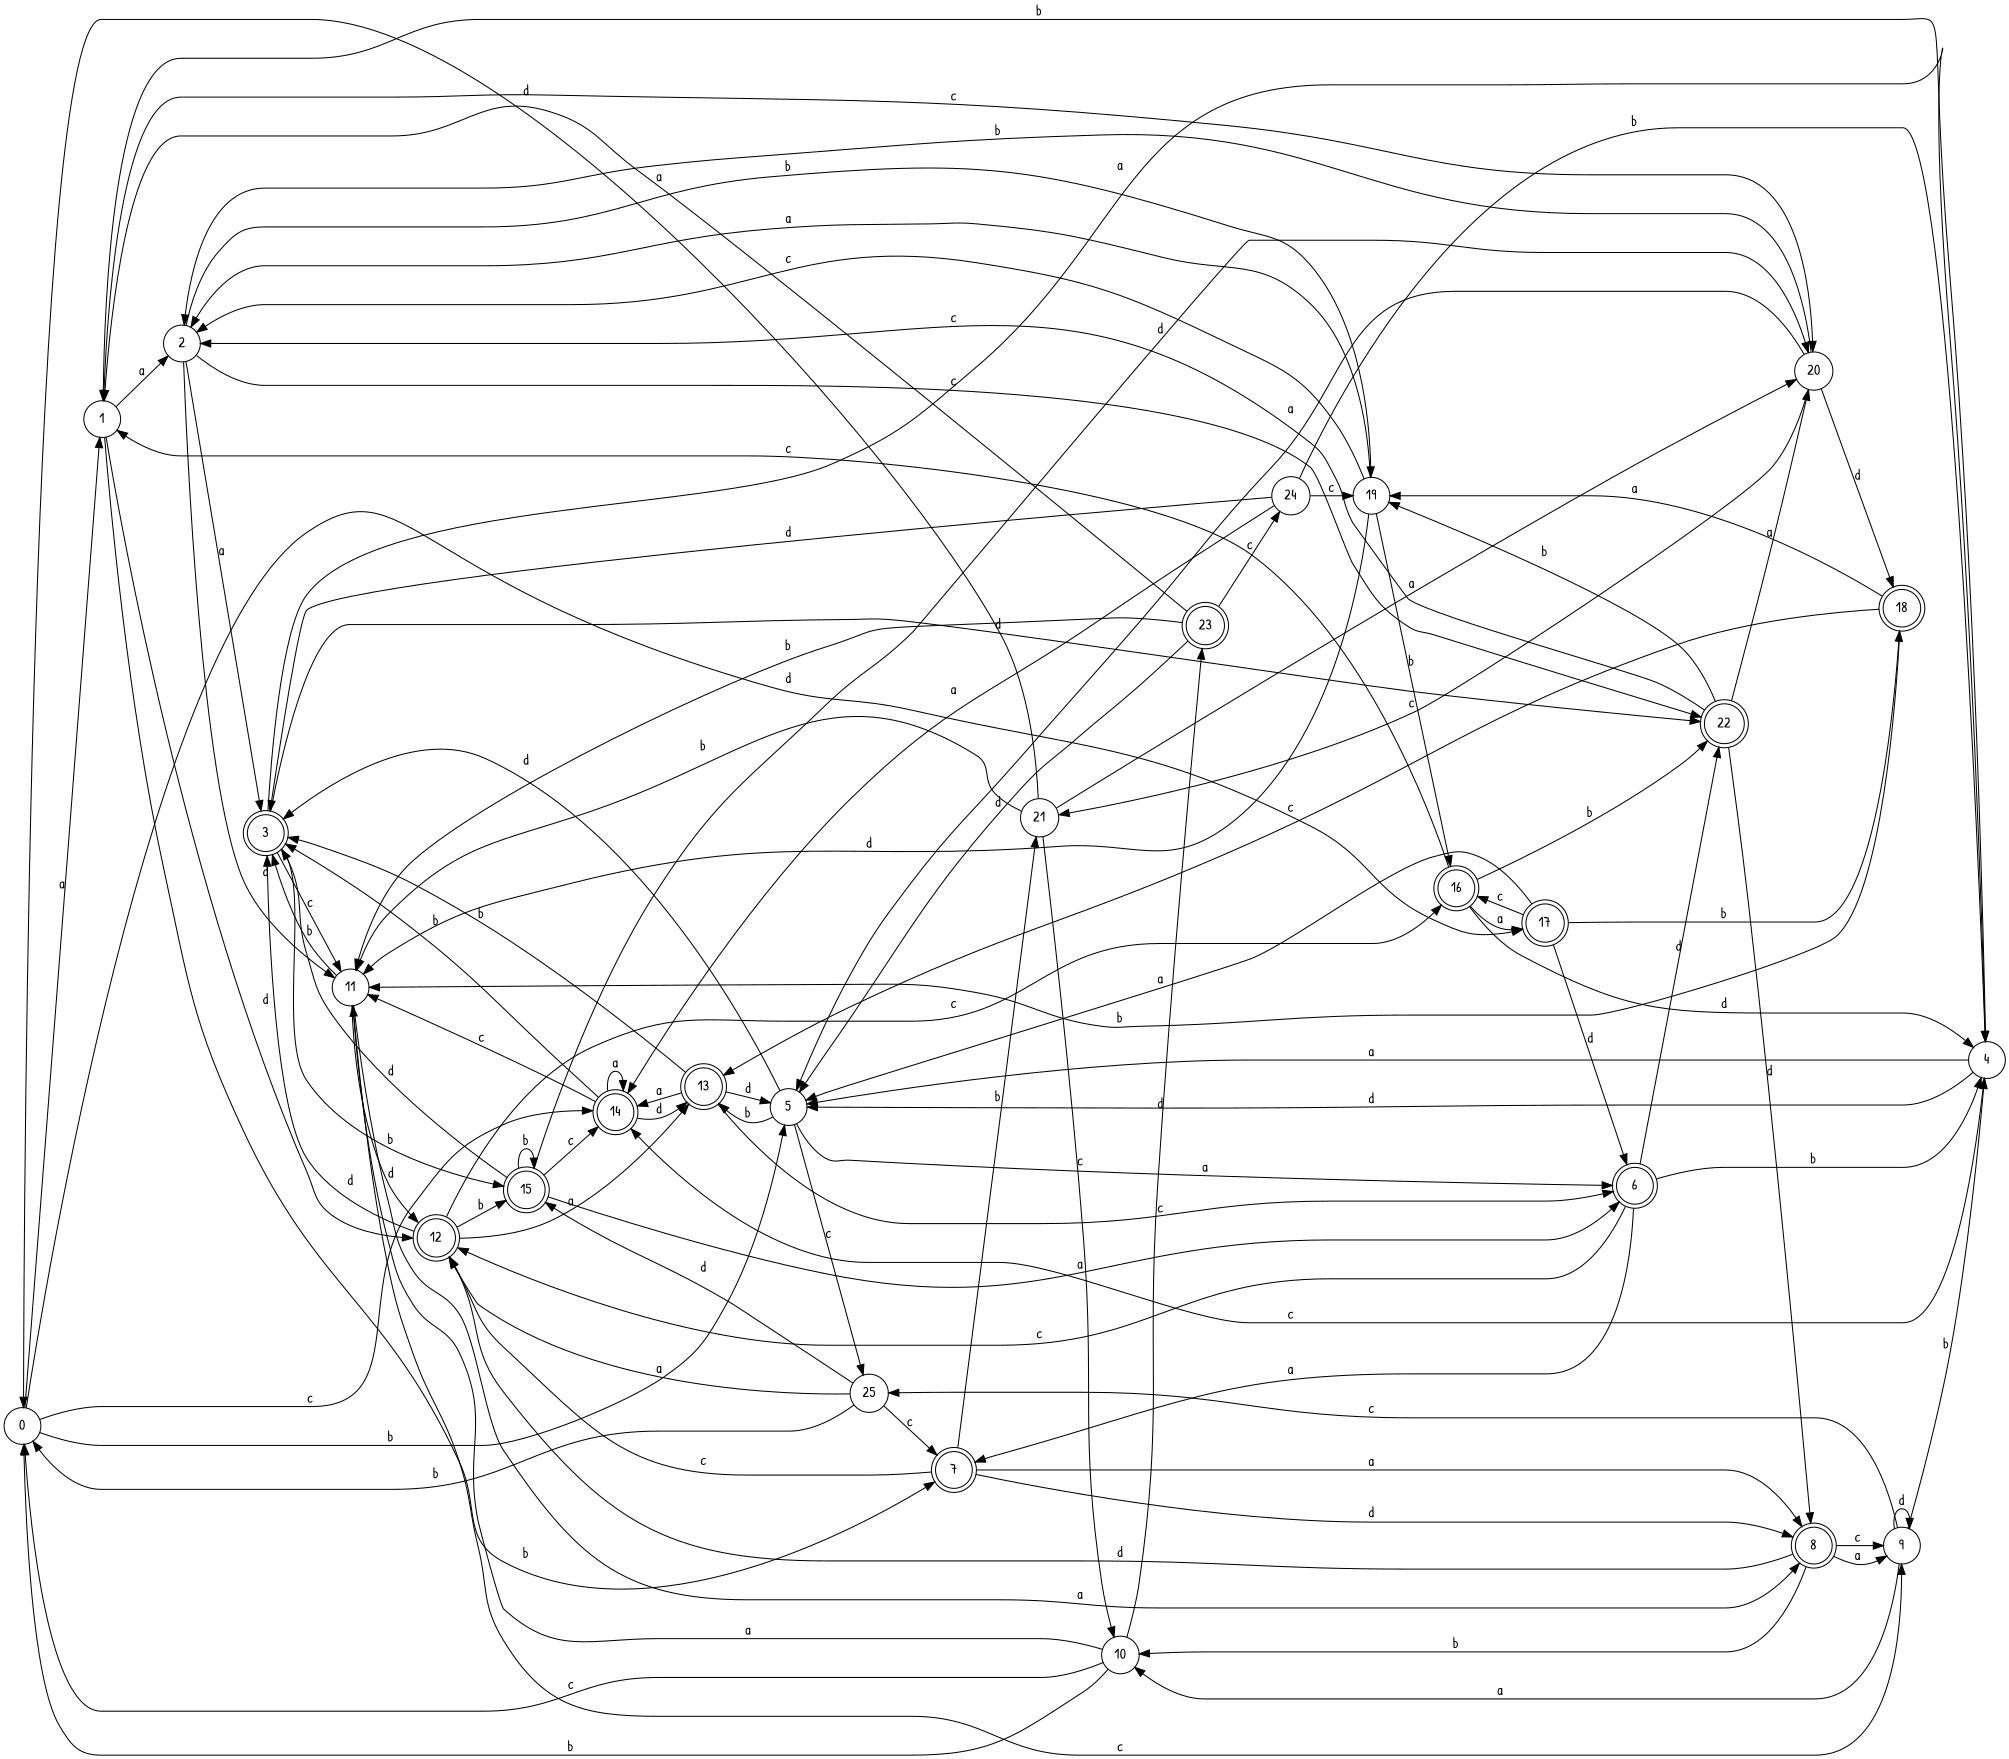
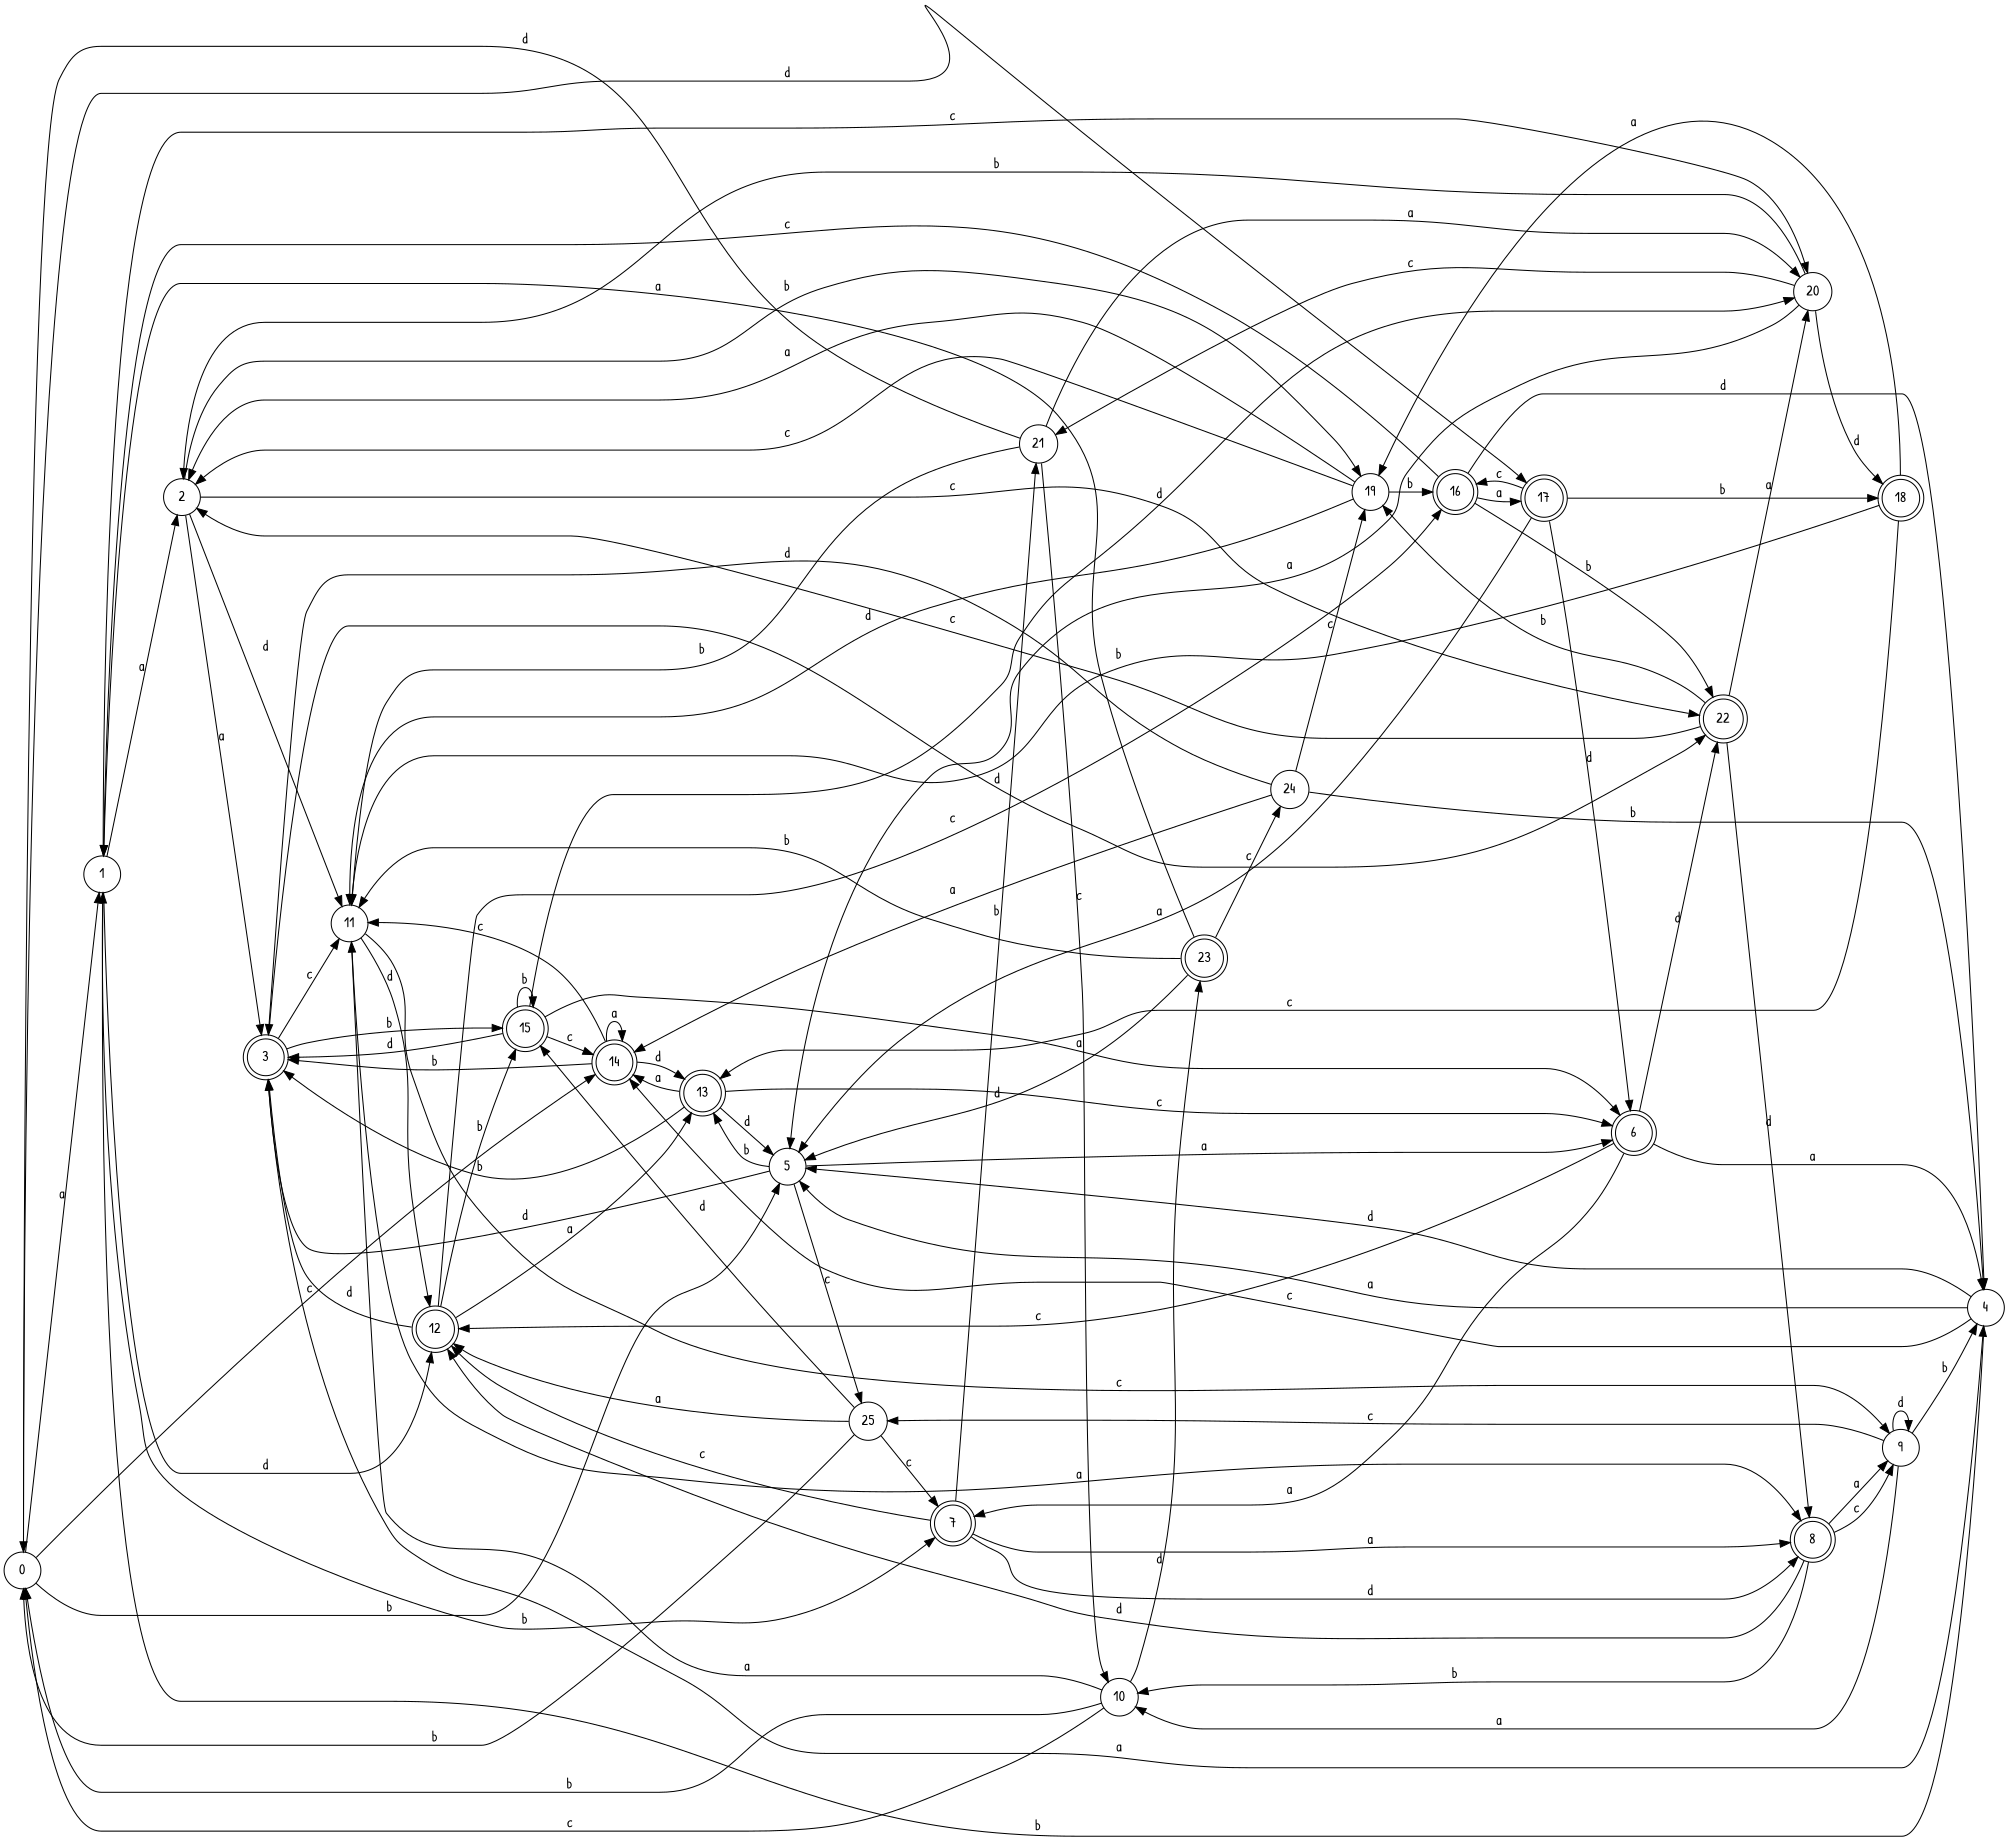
edge "11" -> "3": removed, label "b"
edge "6" -> "4": label "b" -> "a"
